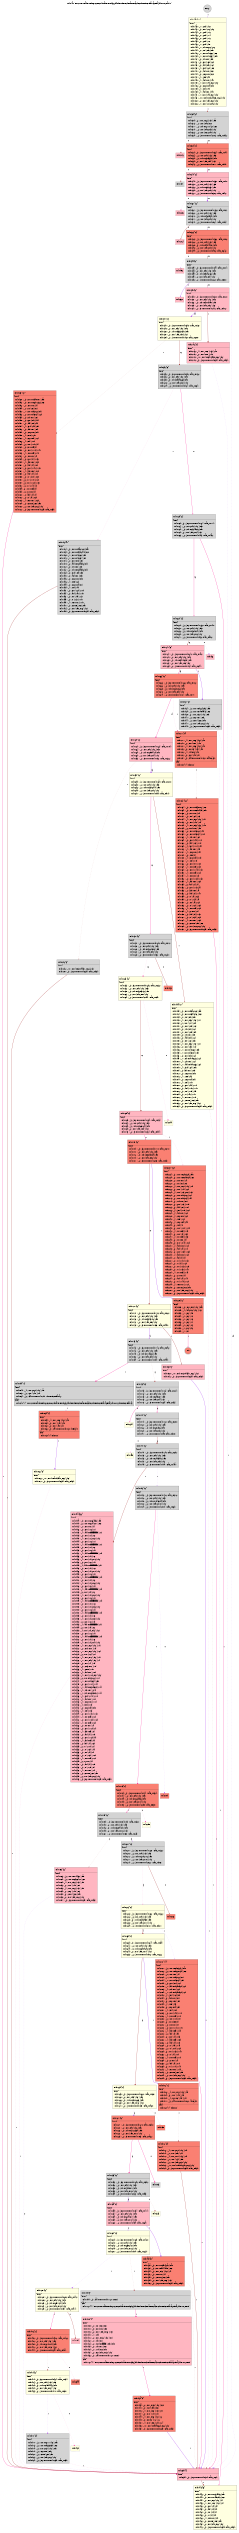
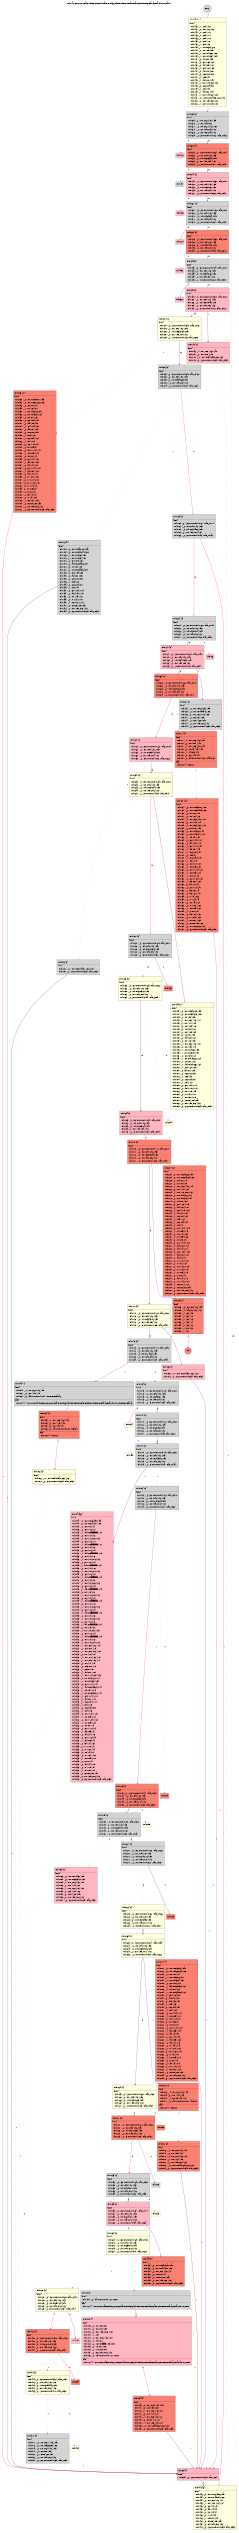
edge "0x401903 [28]" -> "0x4023aa": style dotted -> bold
